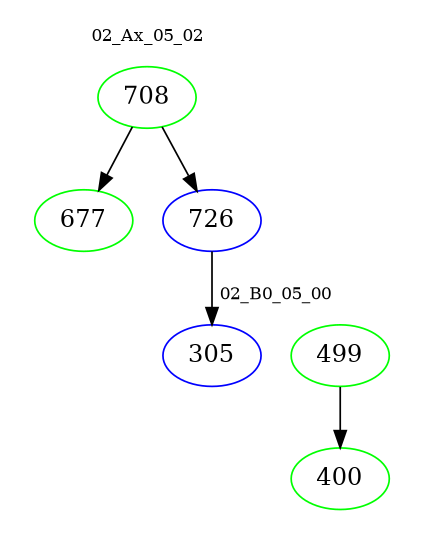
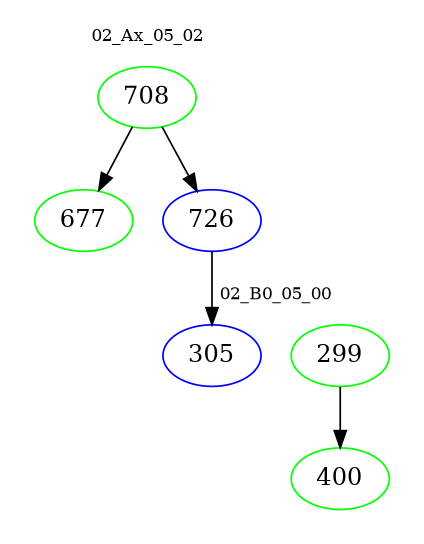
node "499": label "499" -> "299"
